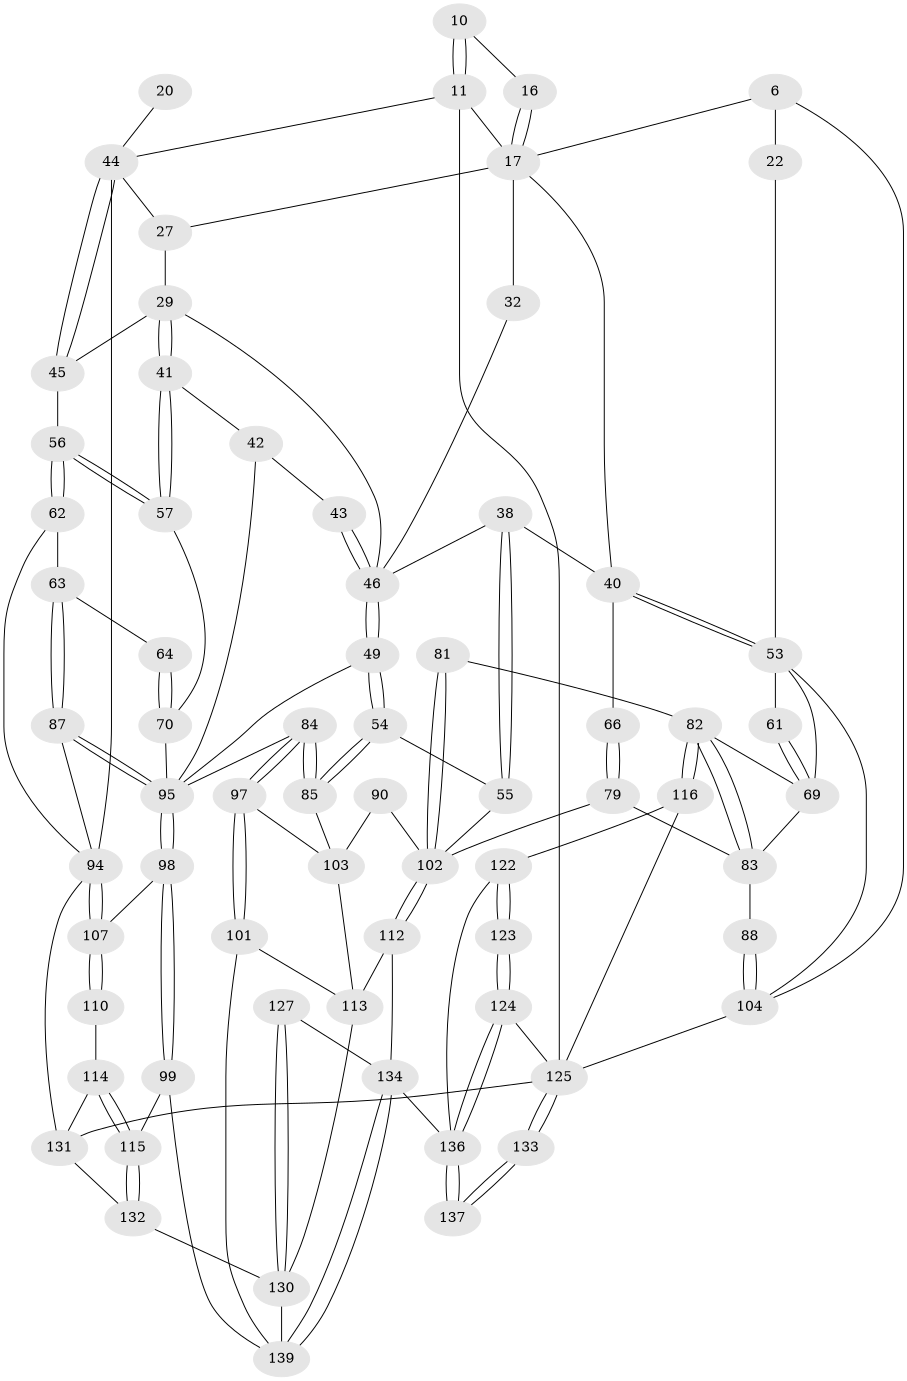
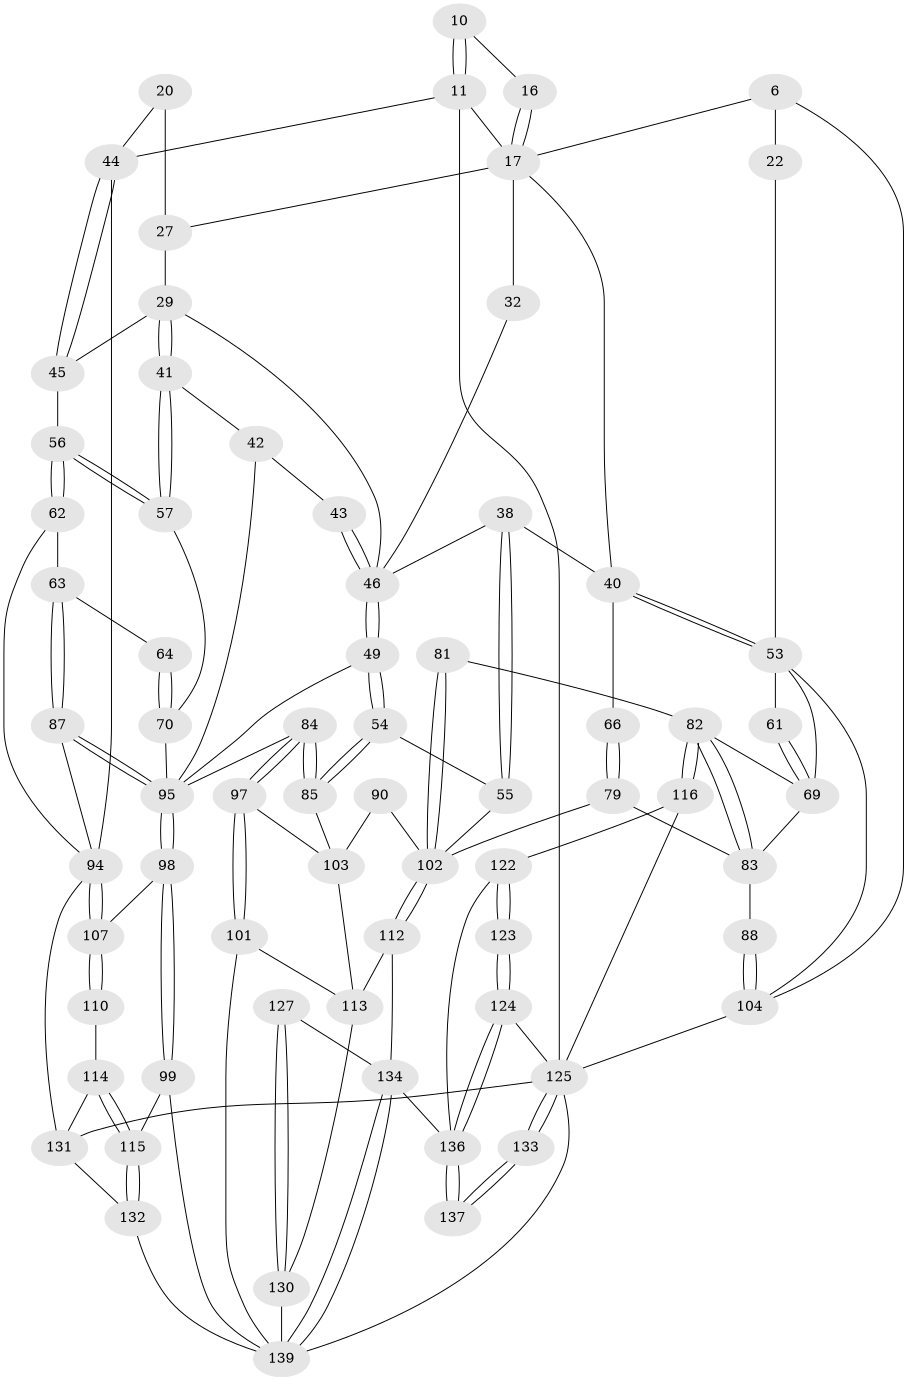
edge "44" -- "27": now "20" -- "27"
edge "132" -- "130": now "132" -- "139"
edge "125" -- "139": added
